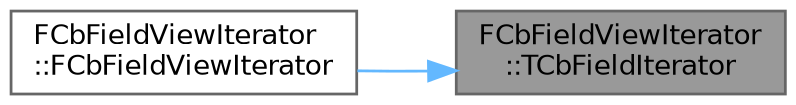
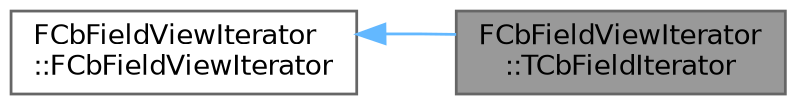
edge "FCbFieldViewIterator ::FCbFieldViewIterator" -> "FCbFieldViewIterator ::TCbFieldIterator": reversed
